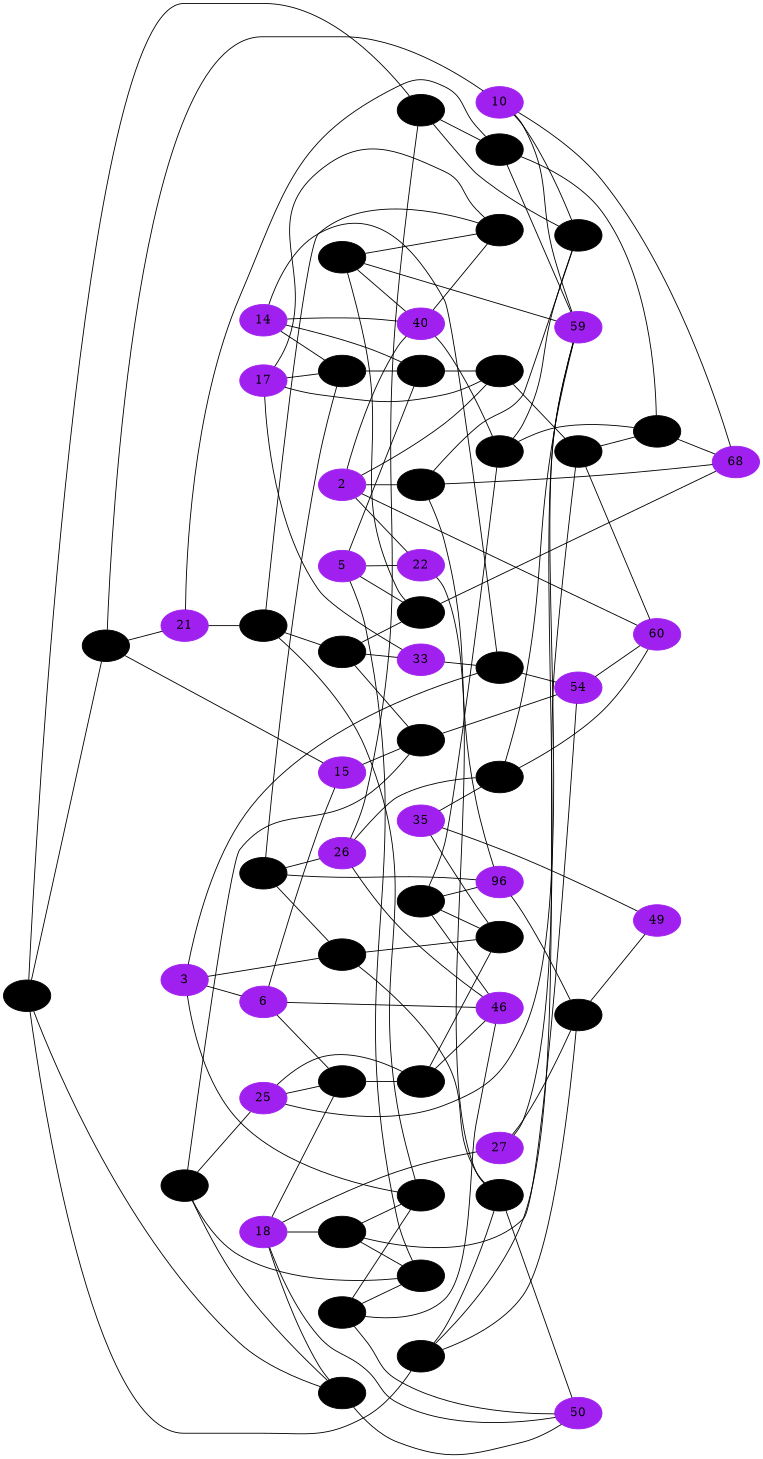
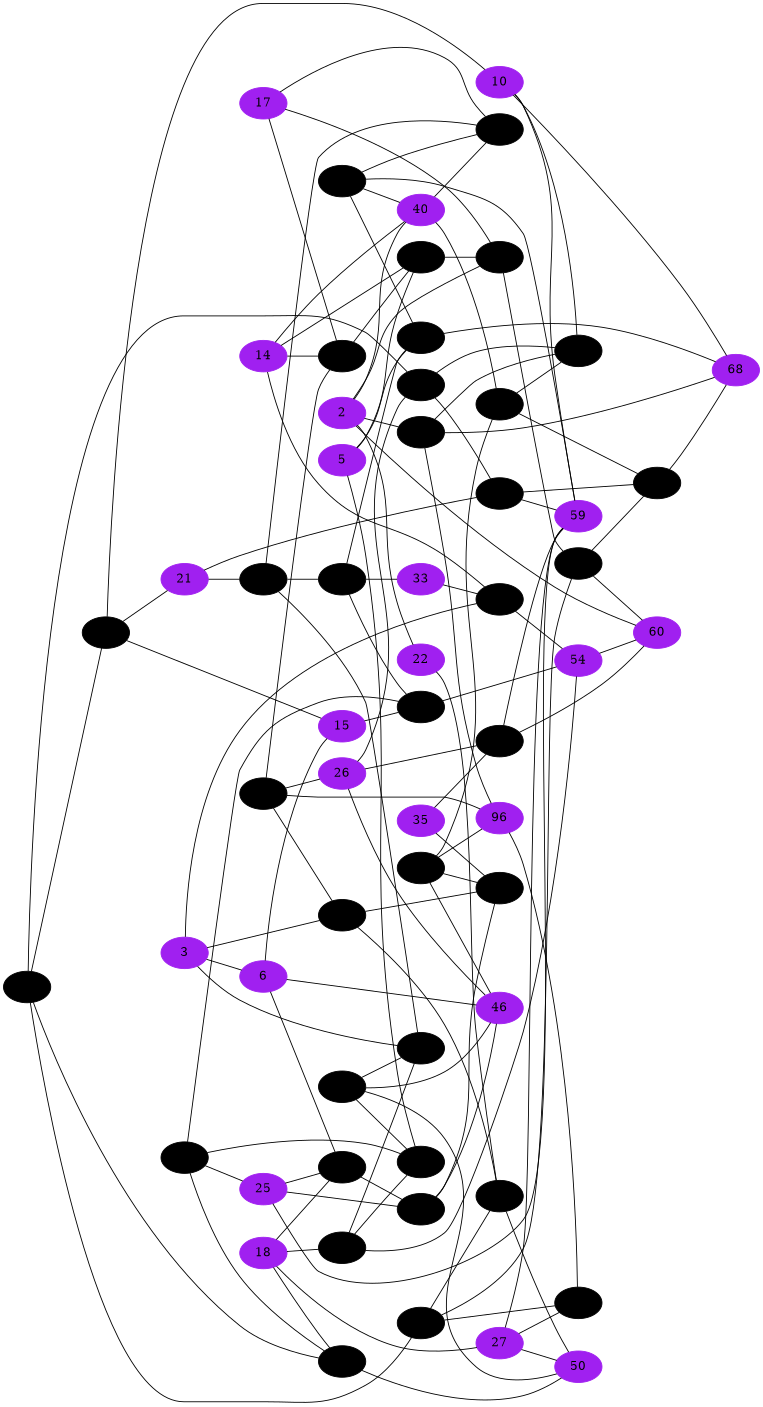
edge "17" -- "33": removed
edge "22" -- "5": removed
node "49": removed
edge "18" -- "50": now "27" -- "50"
